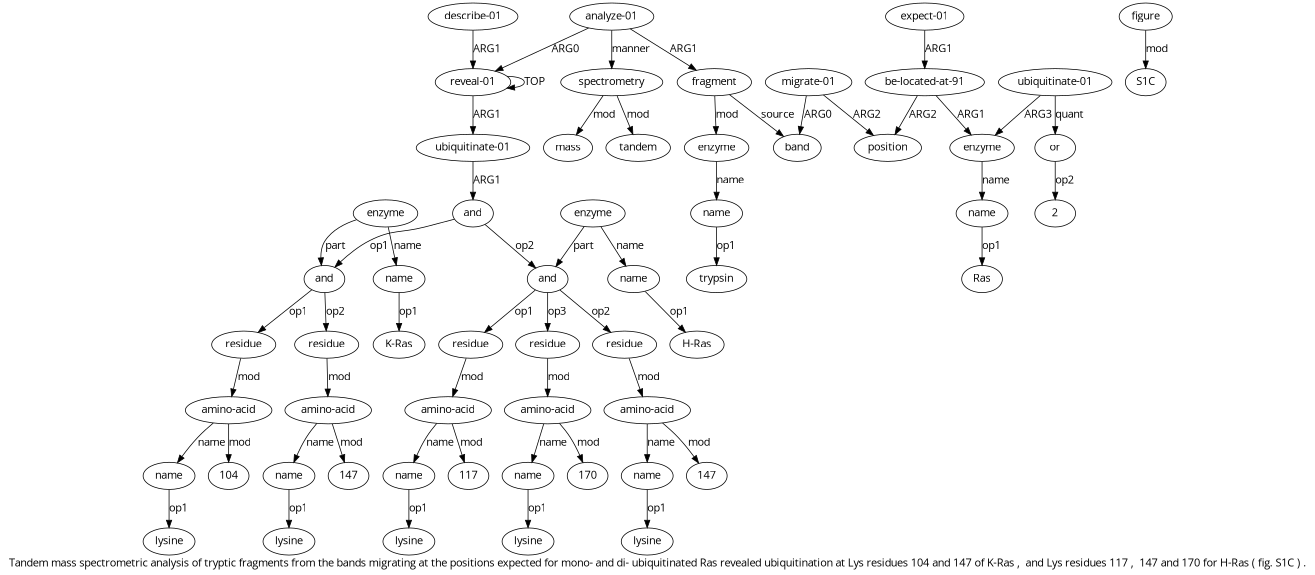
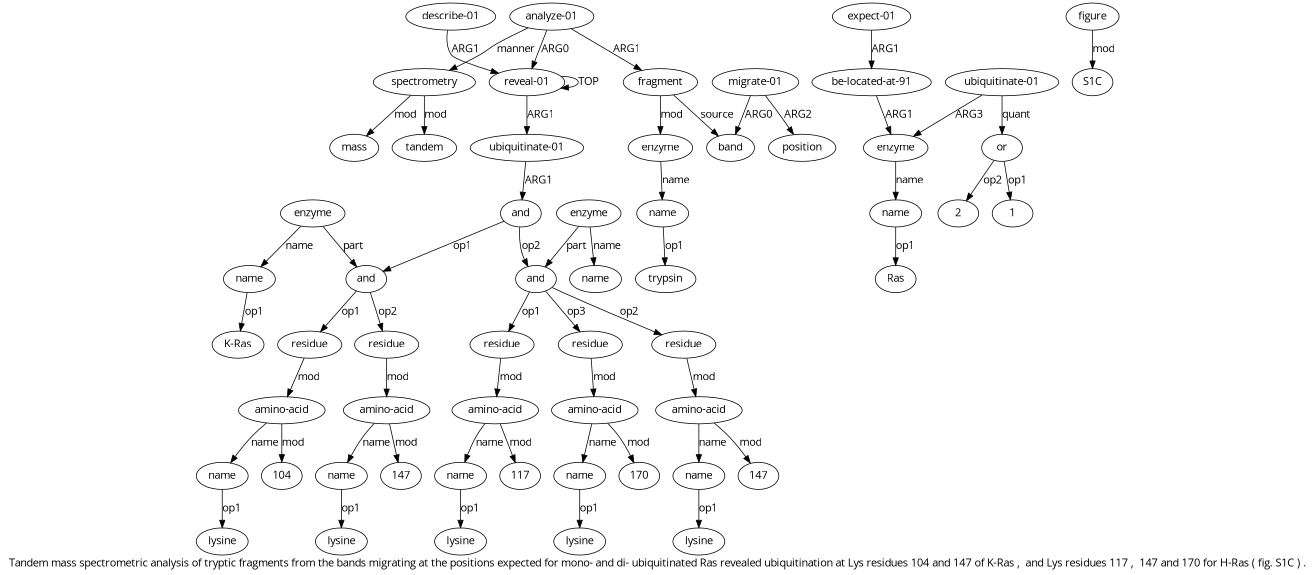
edge "be-located-at-91" -> "position": removed, label "ARG2"
node "1": added
node "H-Ras": removed
